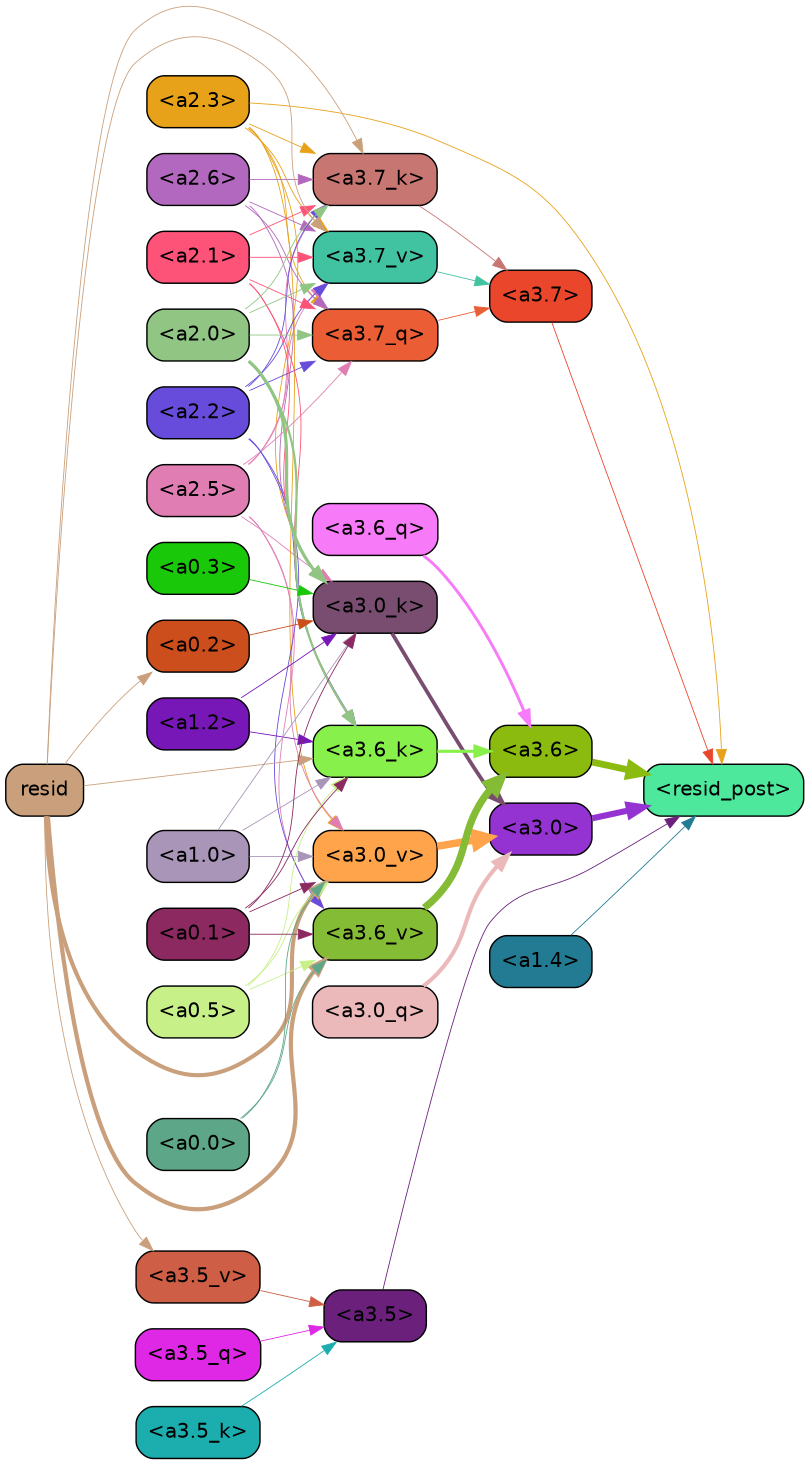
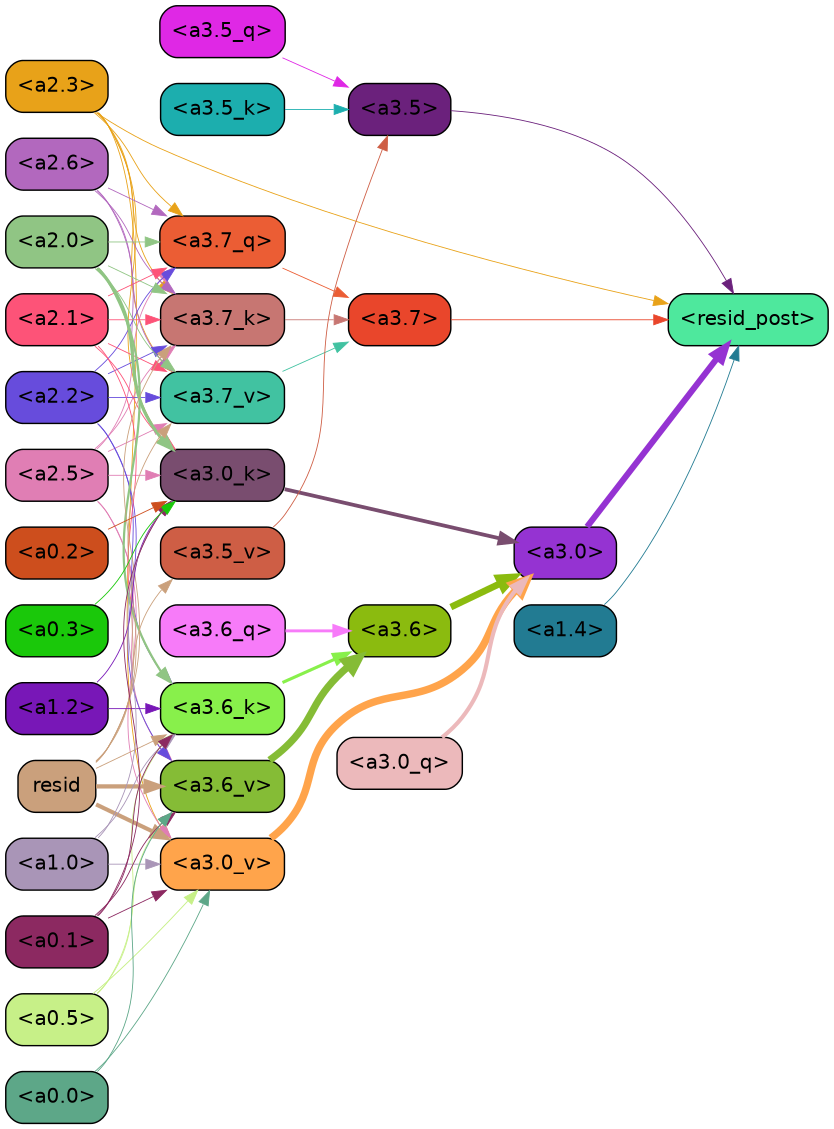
edge "resid" -> "<a0.2>": now "resid" -> "<a3.0_k>"
edge "<a3.6>" -> "<resid_post>": now "<a3.6>" -> "<a3.0>"
